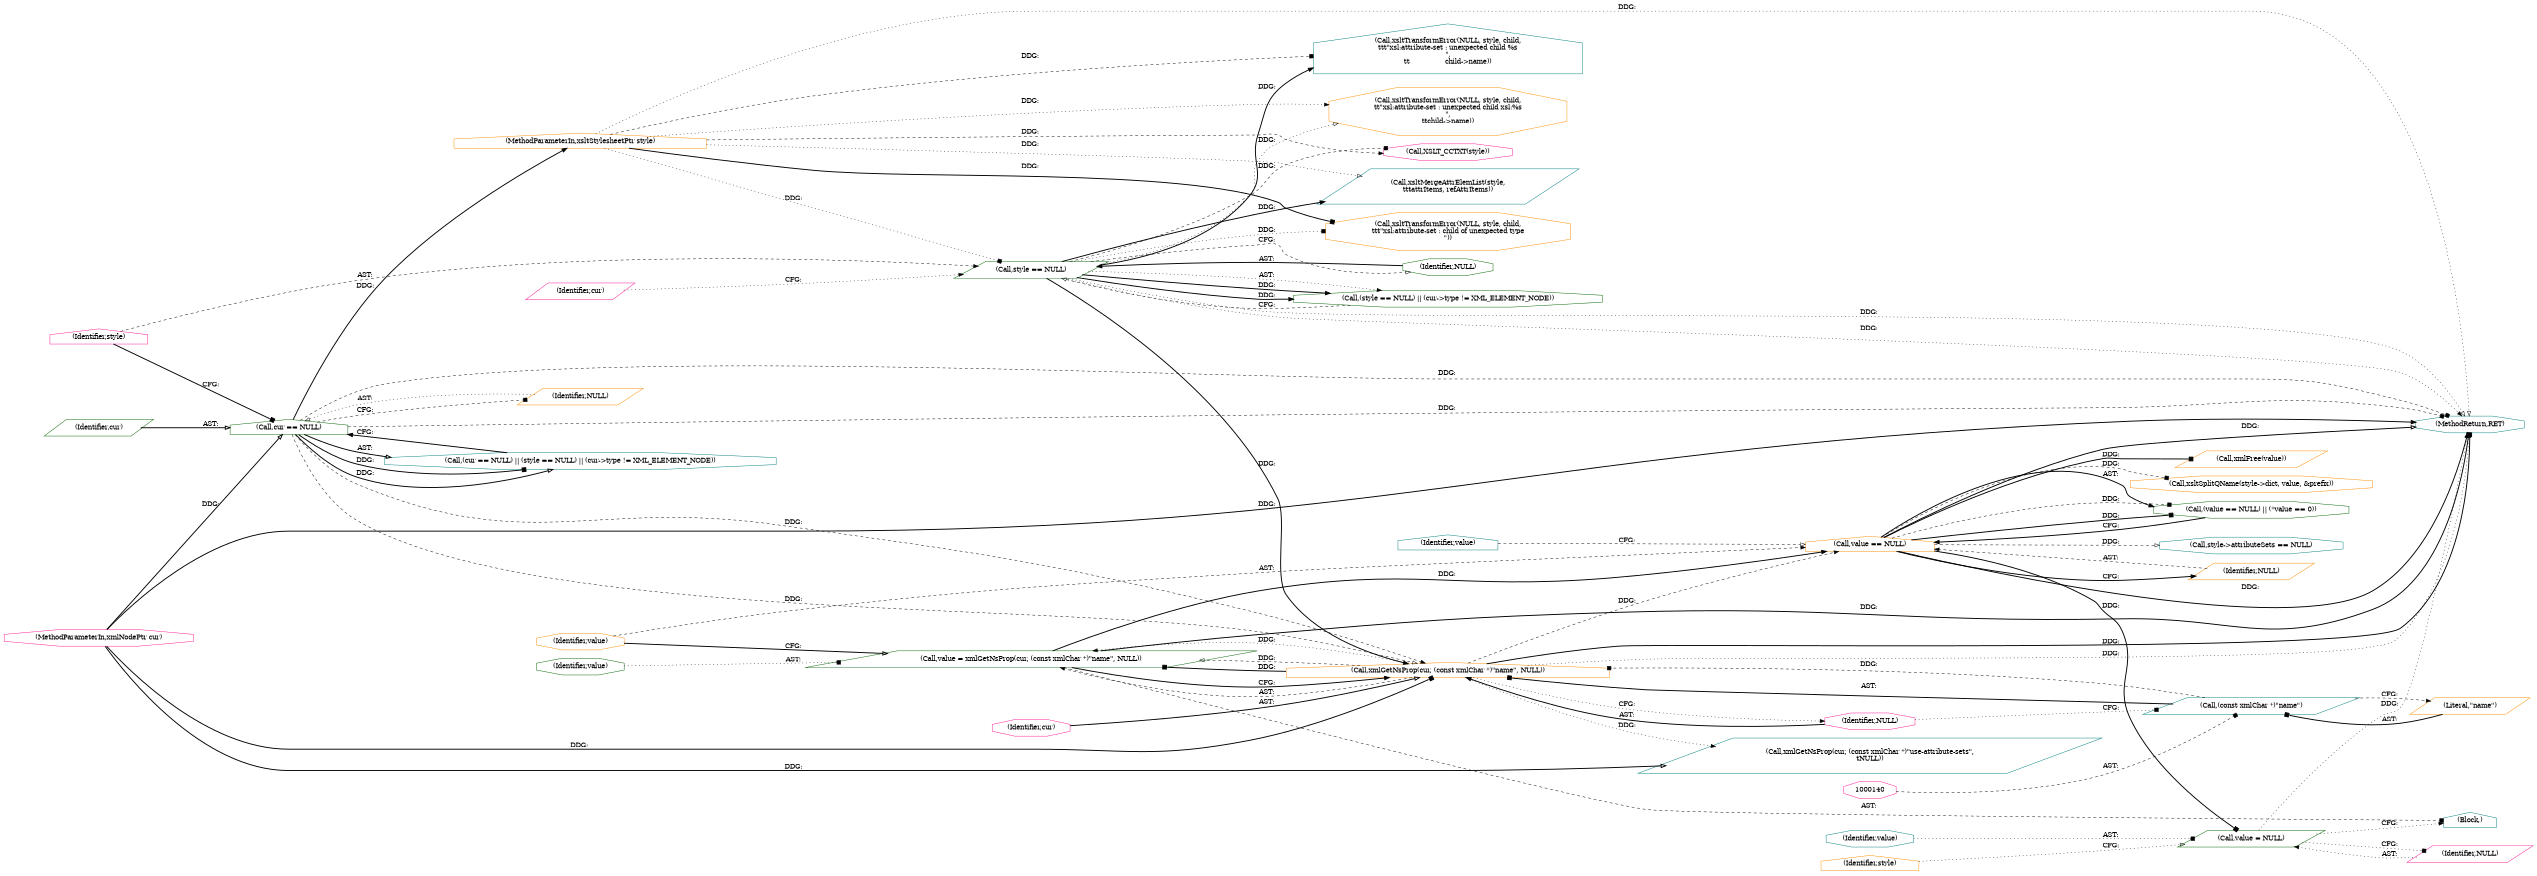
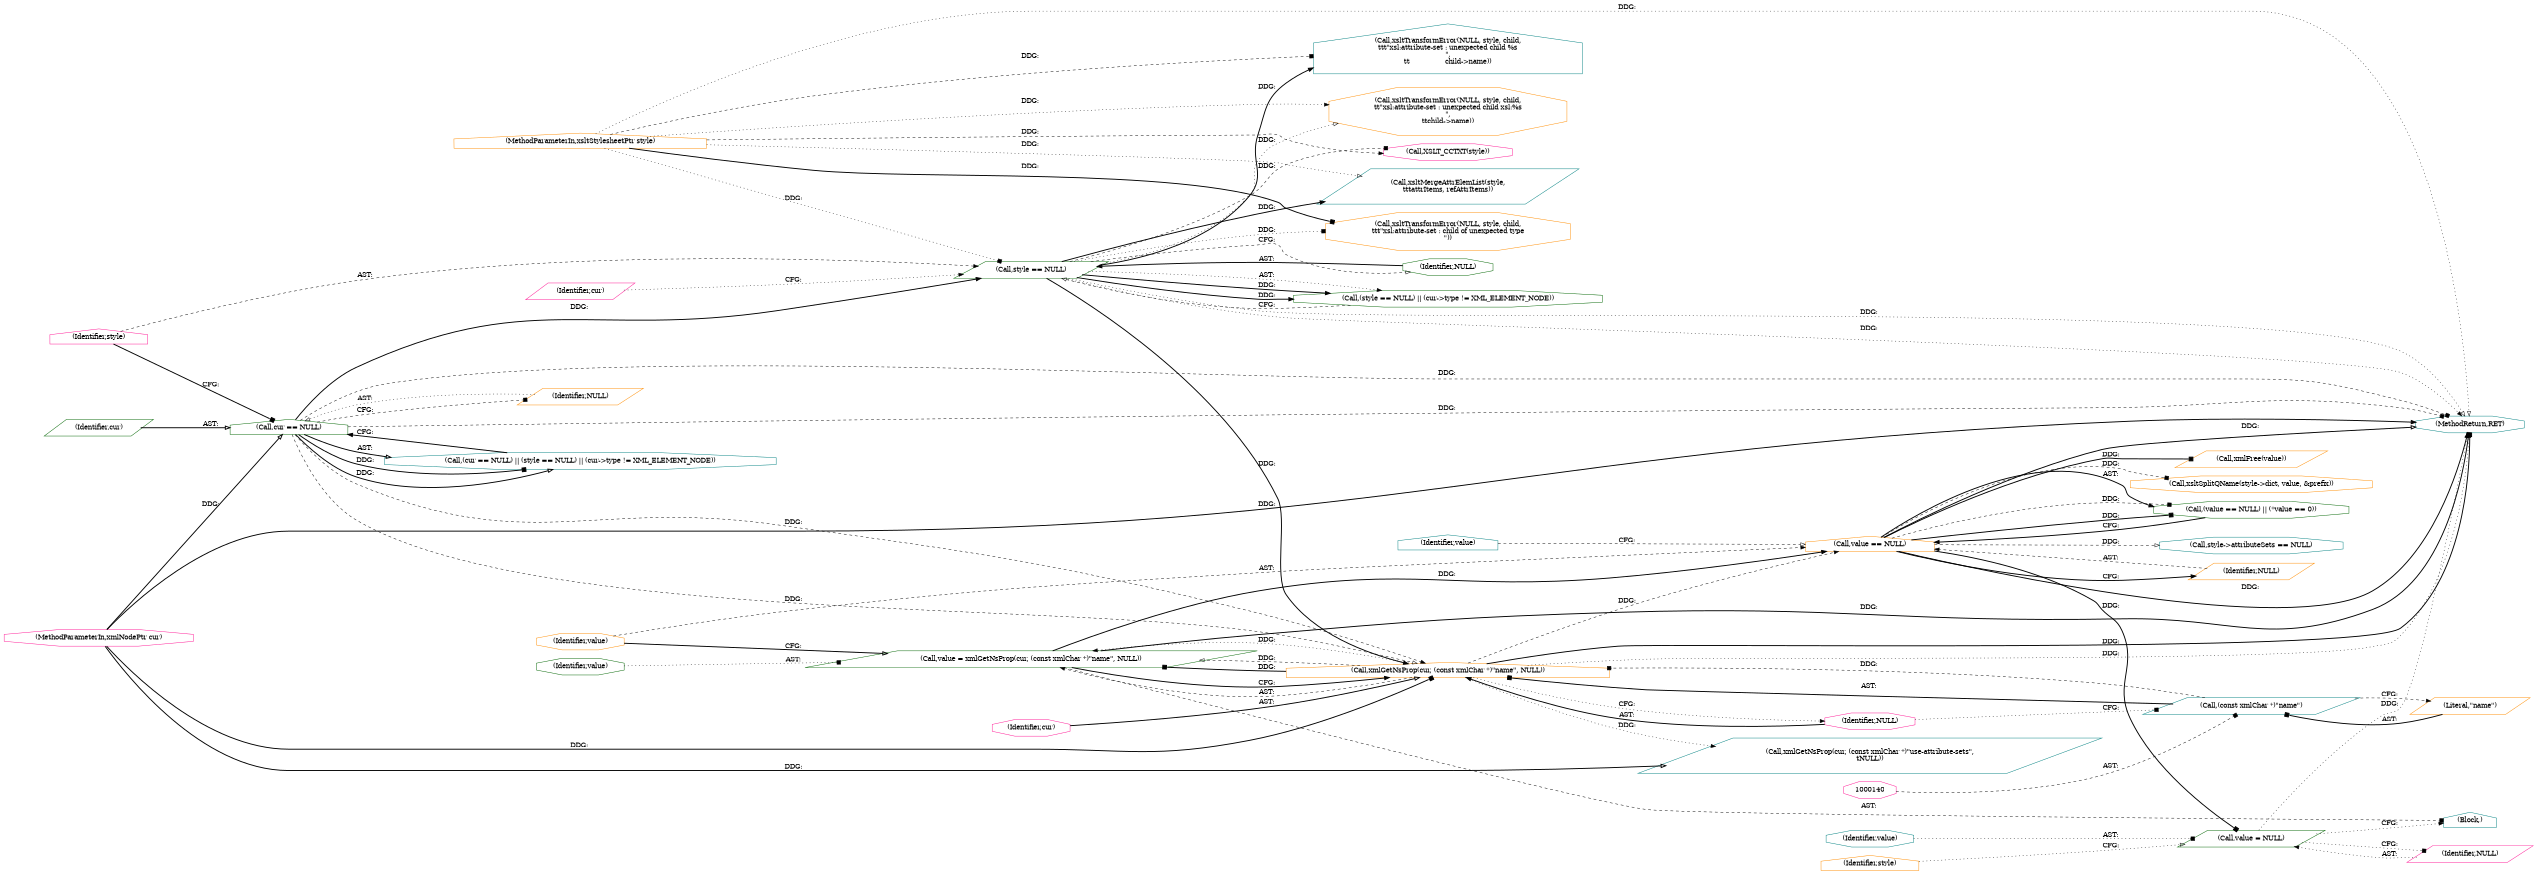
edge "(Call,cur == NULL)" -> "(MethodParameterIn,xsltStylesheetPtr style)": now "(Call,cur == NULL)" -> "(Call,style == NULL)"
